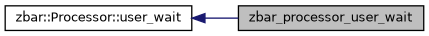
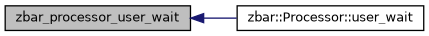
edge "zbar_processor_user_wait" -> "zbar::Processor::user_wait": reversed
